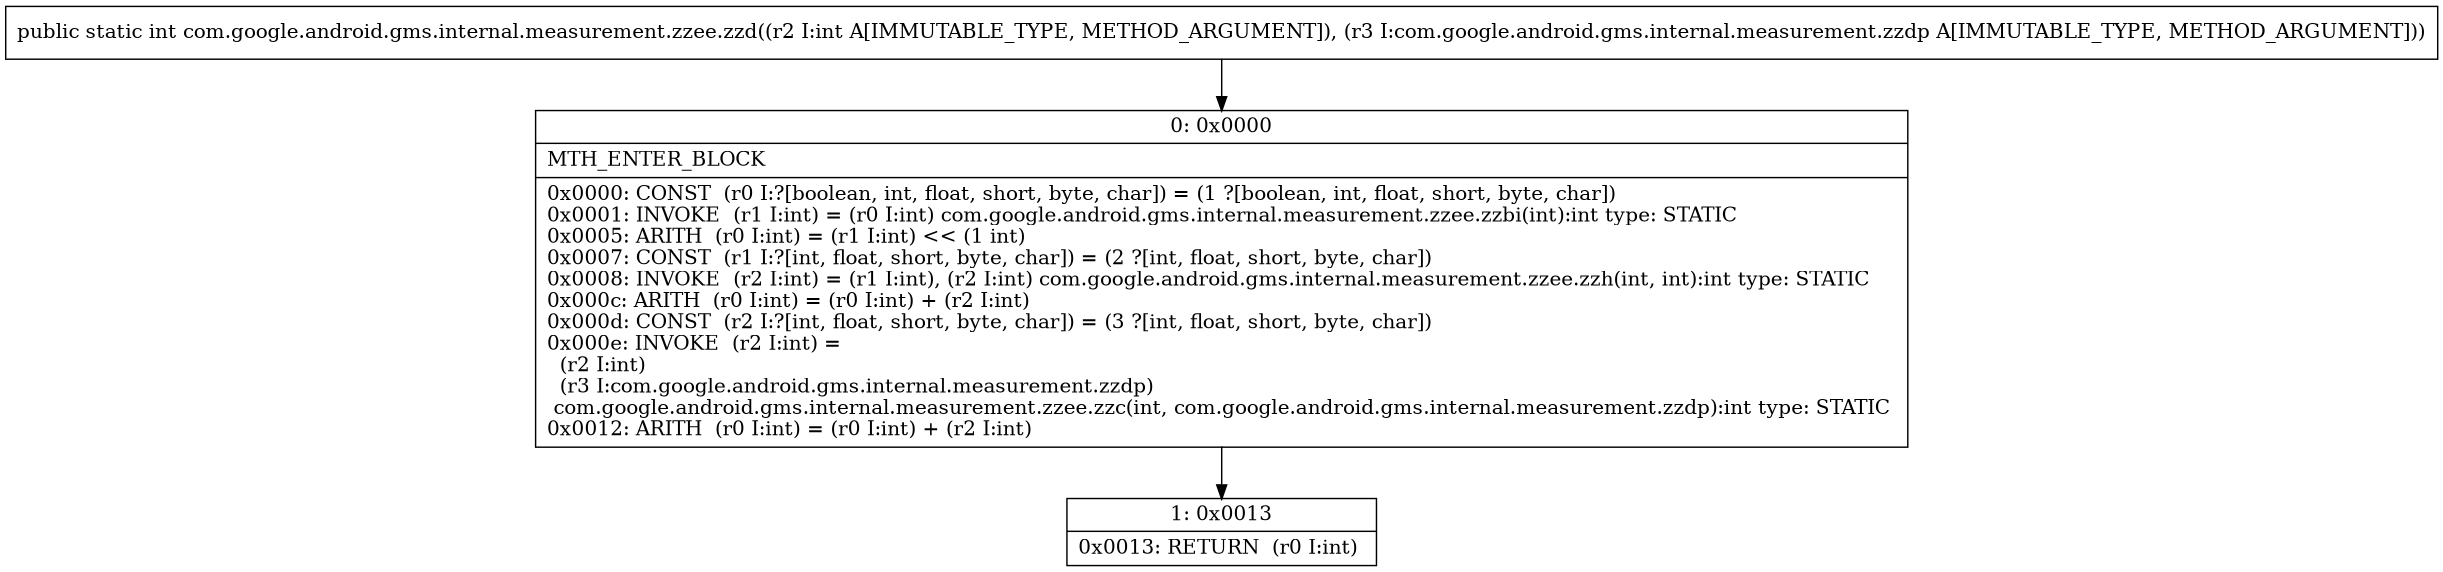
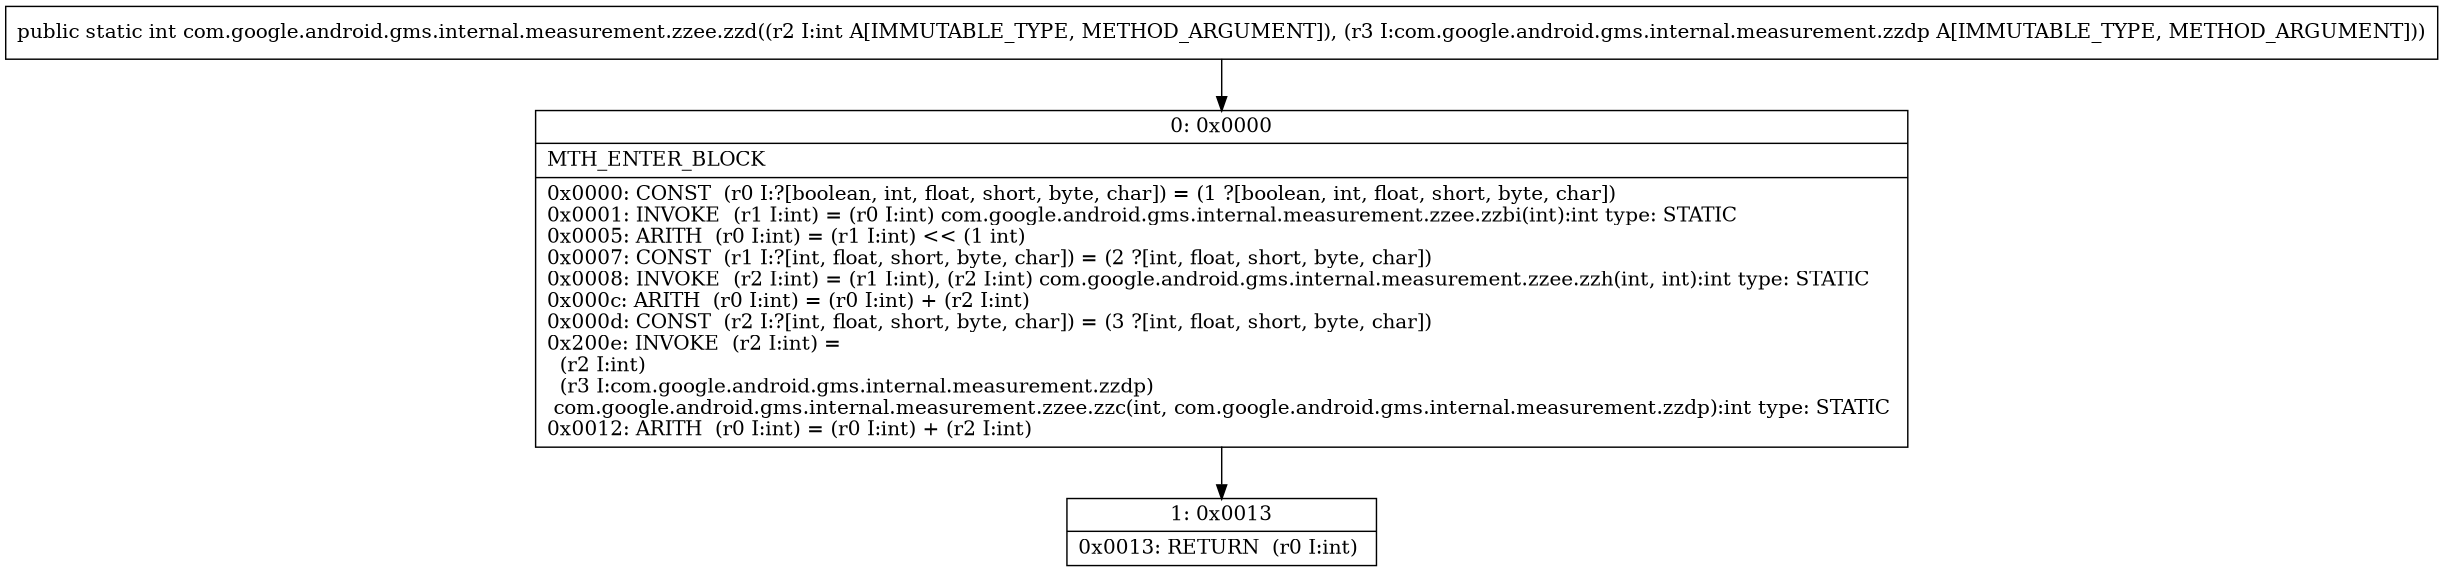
node "0: 0x0000": text "0x000e: INVOKE  (r2 I:int) =" -> "0x200e: INVOKE  (r2 I:int) ="
